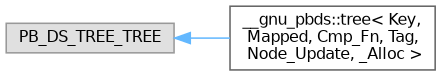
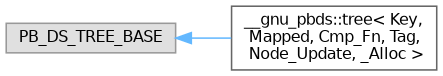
node "PB_DS_TREE_TREE": label "PB_DS_TREE_TREE" -> "PB_DS_TREE_BASE"
